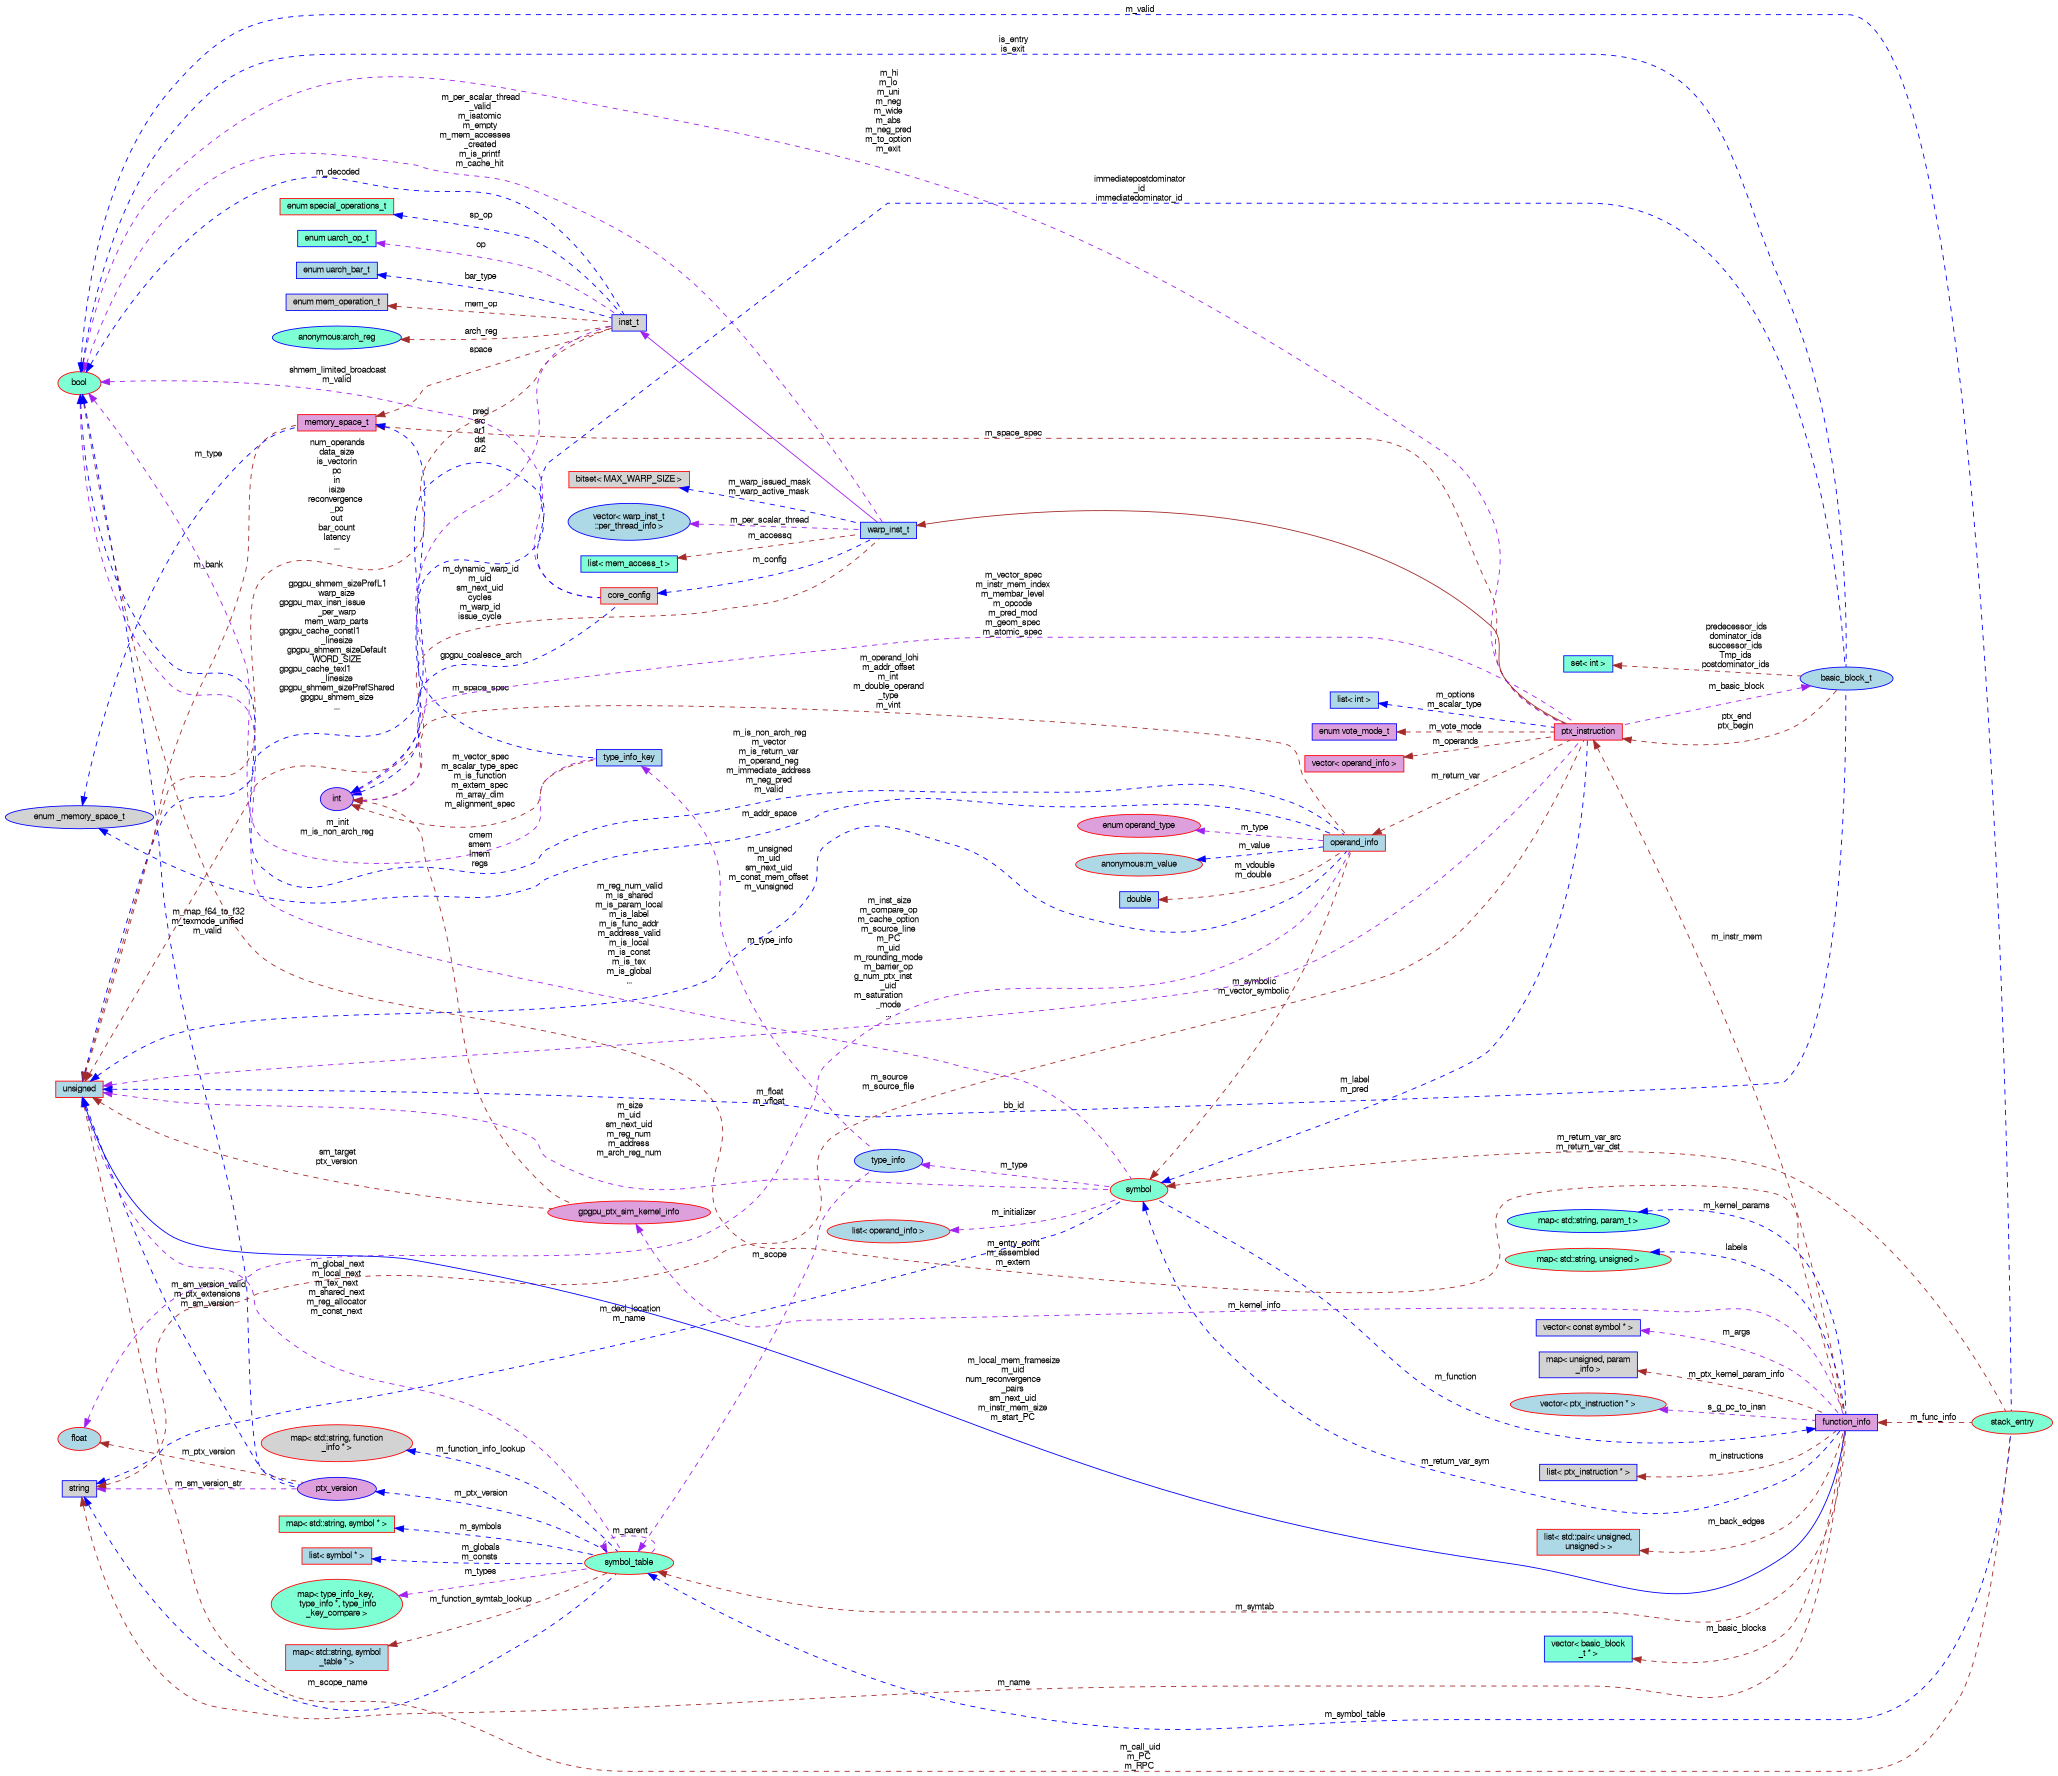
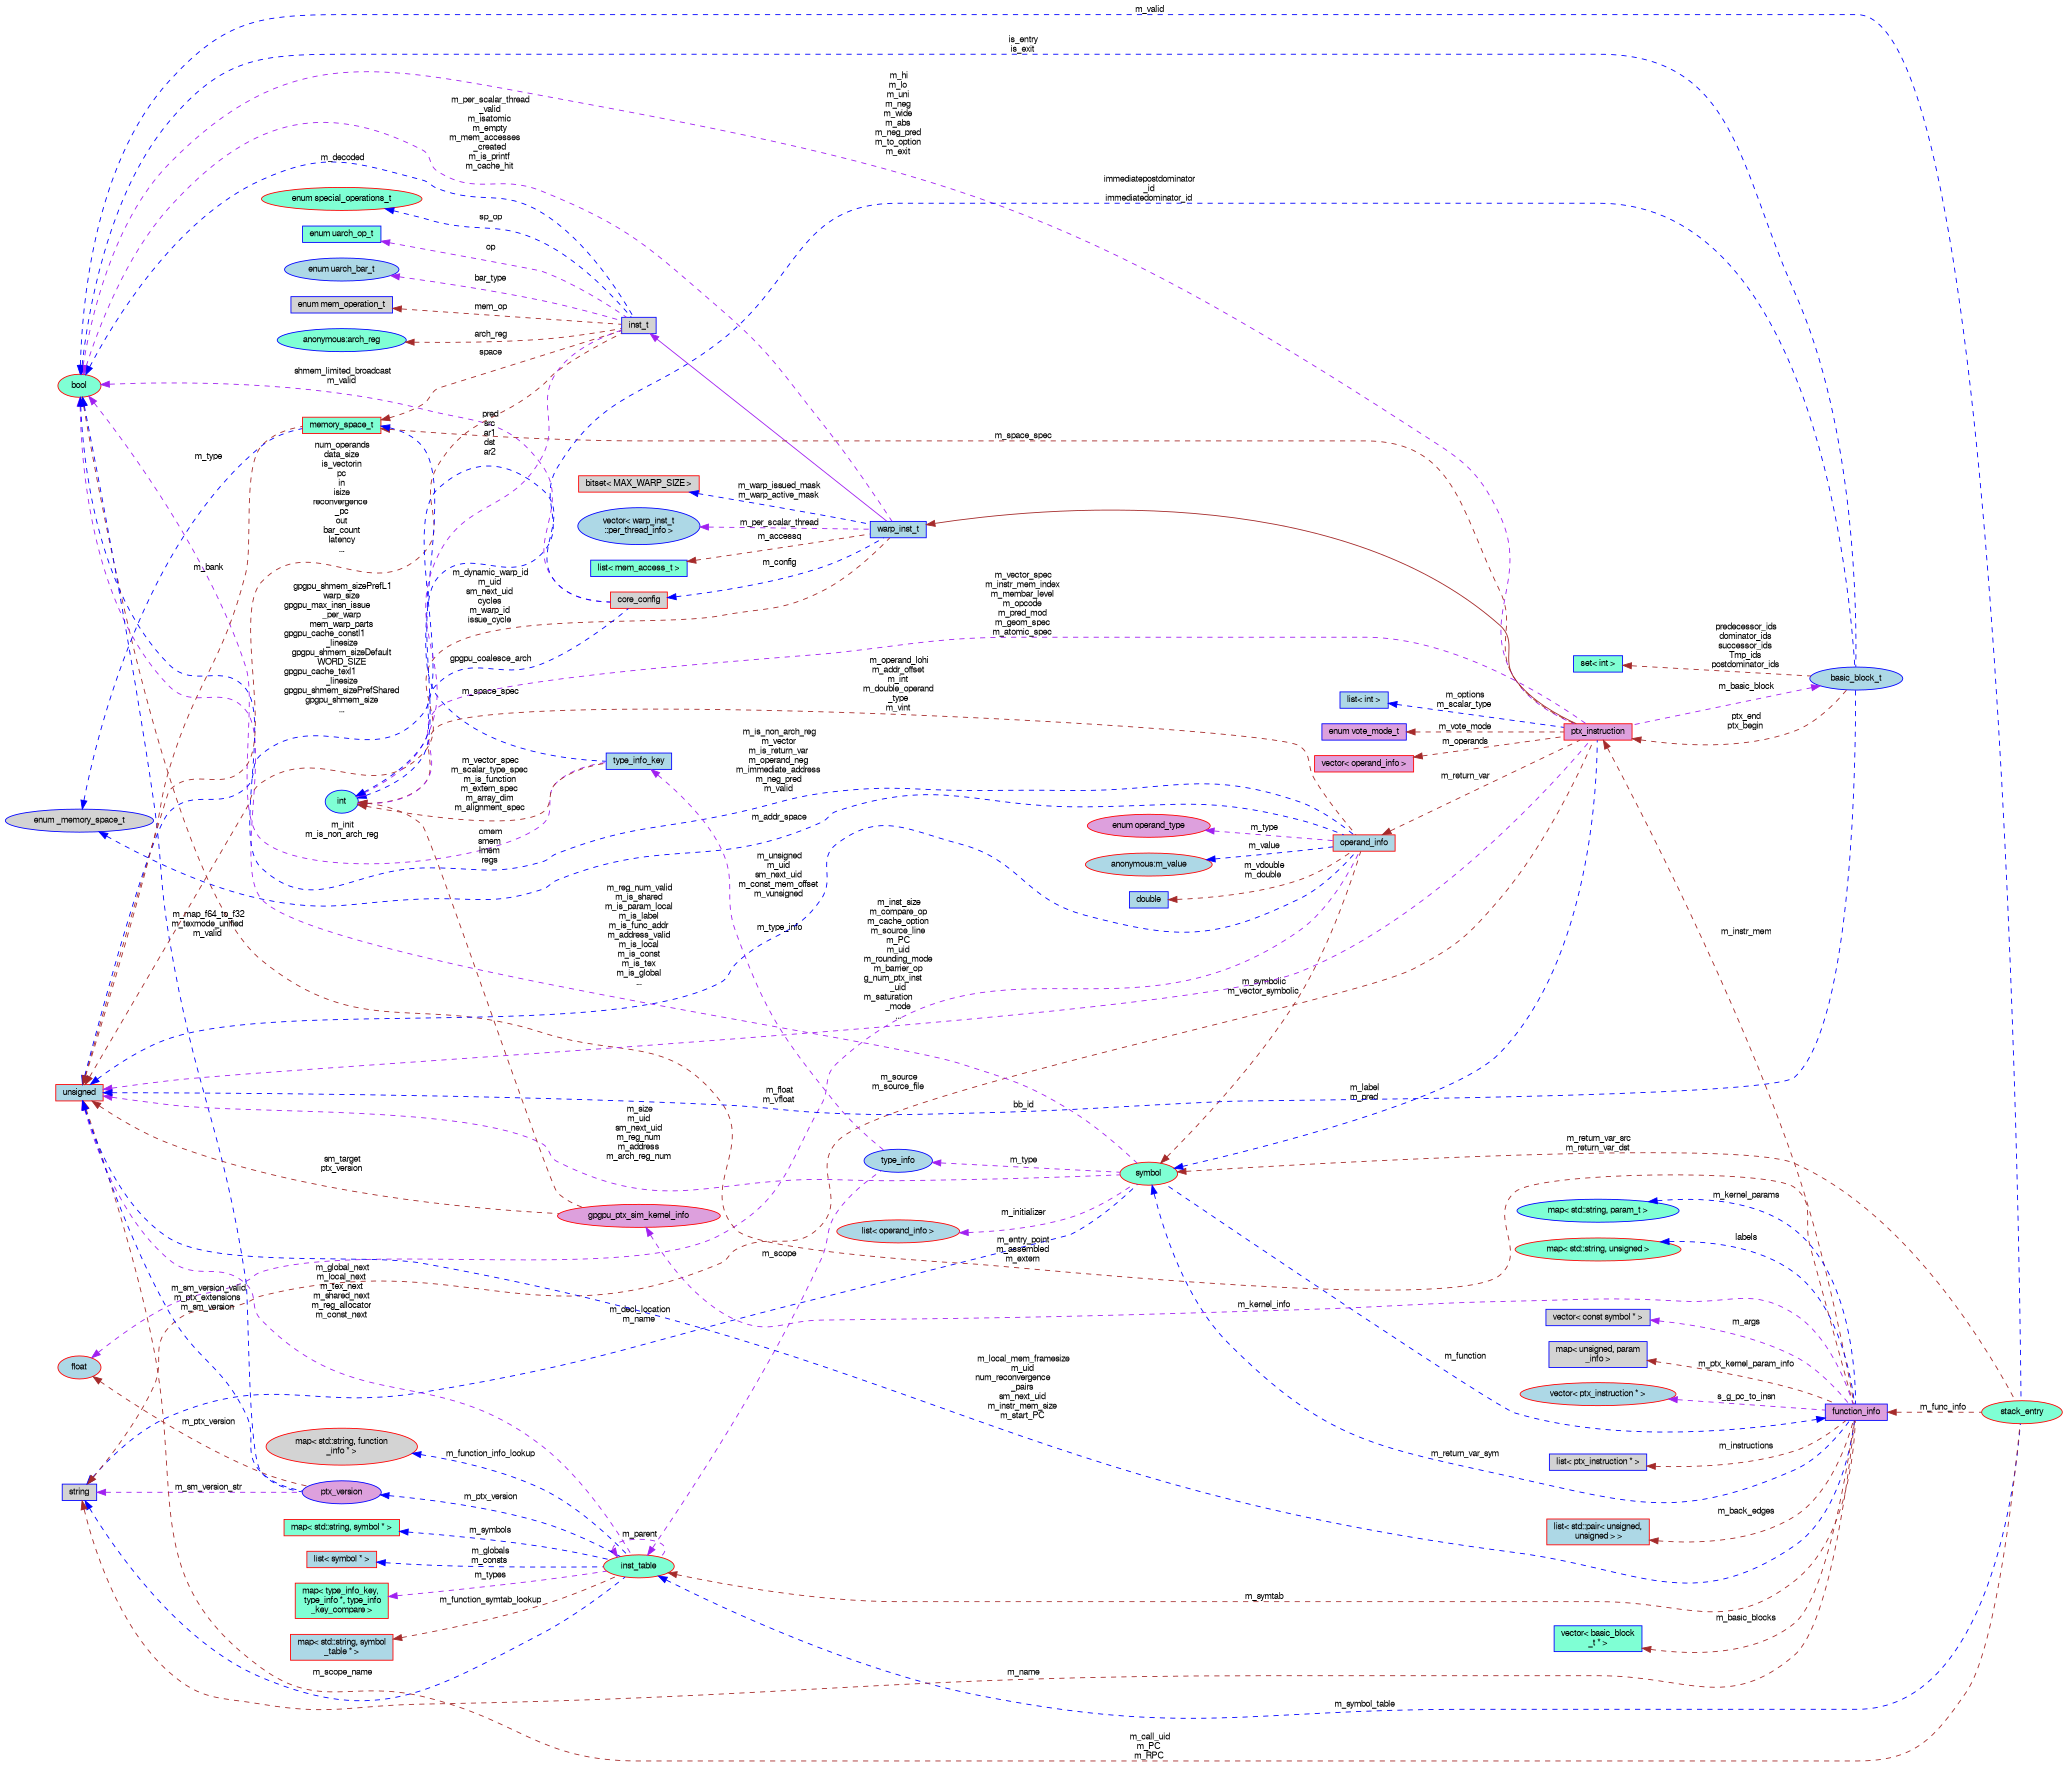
node "enum special_operations_t": shape box -> ellipse
node "enum uarch_bar_t": shape box -> ellipse
edge "inst_t" -> "enum uarch_bar_t": color blue -> purple
node "memory_space_t": fillcolor plum -> aquamarine
node "int": fillcolor plum -> aquamarine
edge "function_info" -> "unsigned": style solid -> dashed
node "symbol_table": label "symbol_table" -> "inst_table"
node "map< type_info_key, type_info *, type_info _key_compare >": shape ellipse -> box
